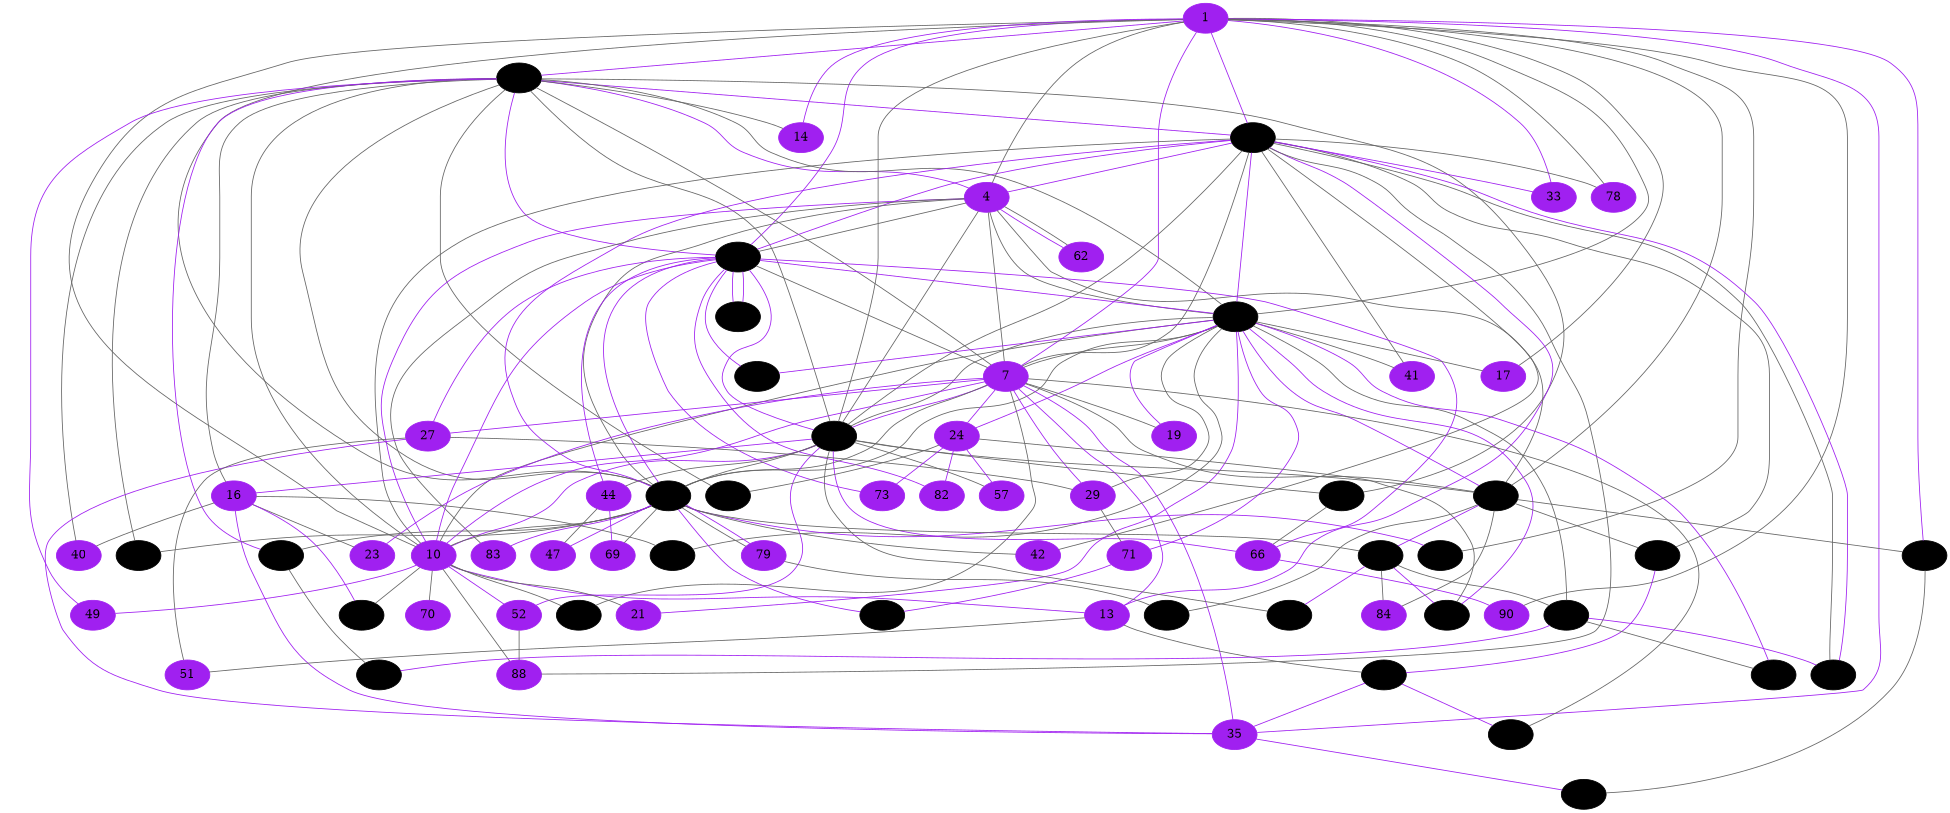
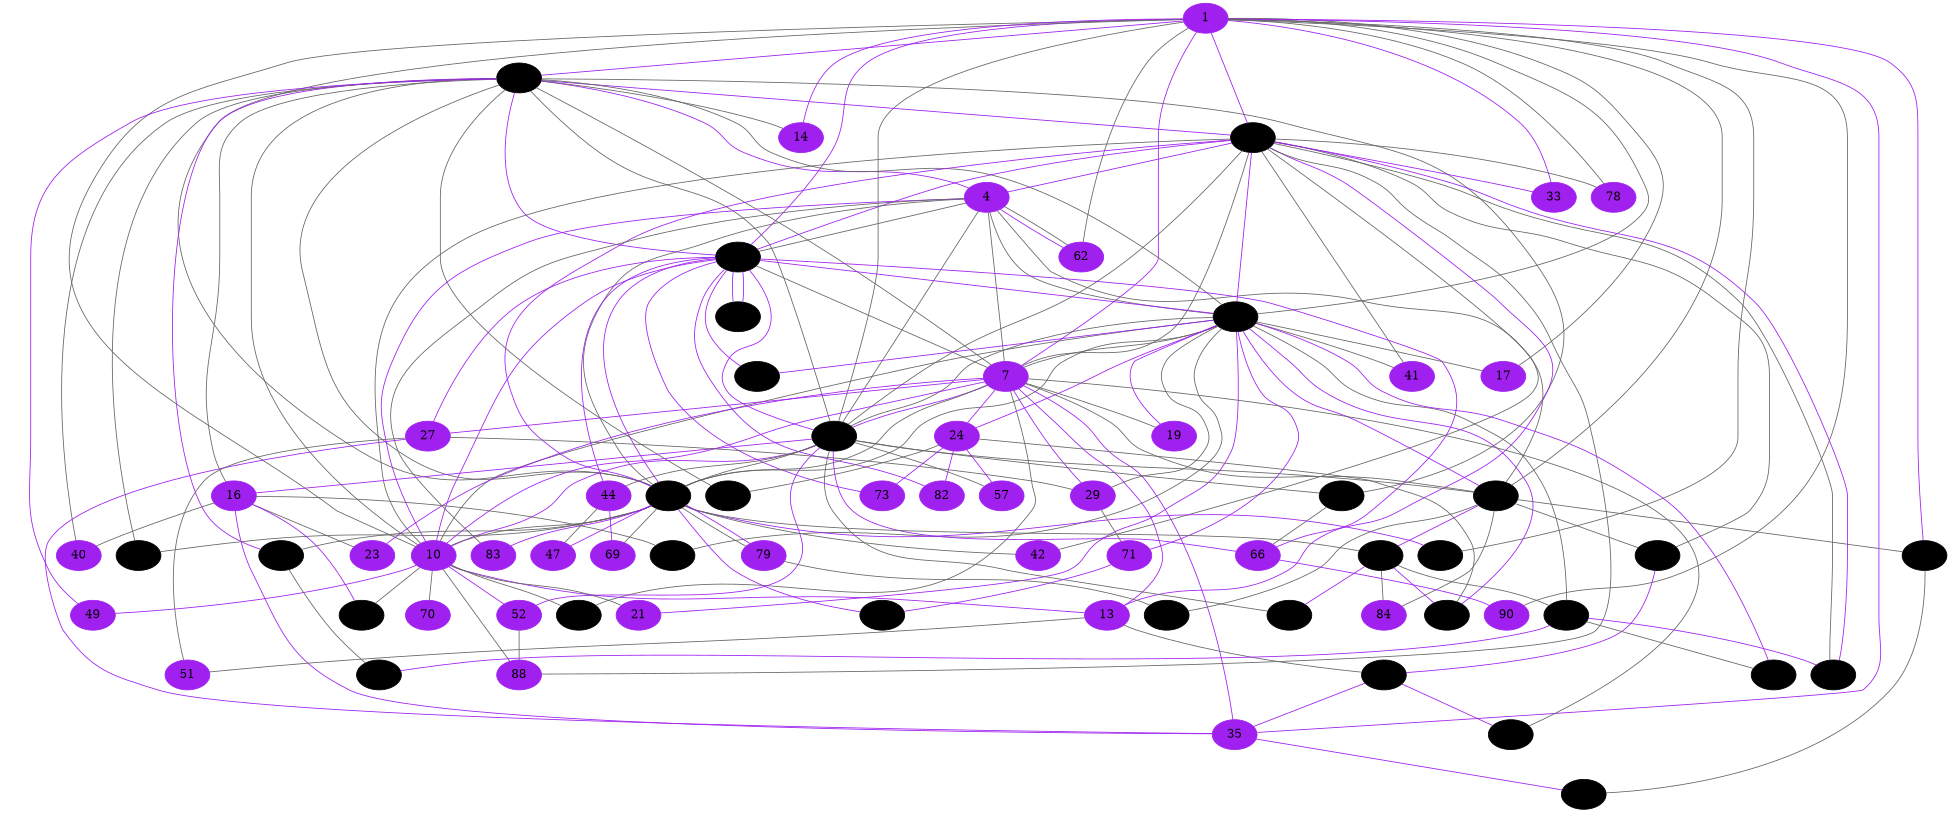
edge "1" -- "4": now "1" -- "62"
